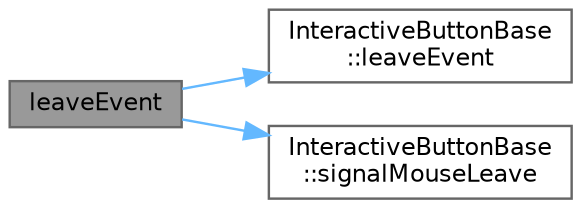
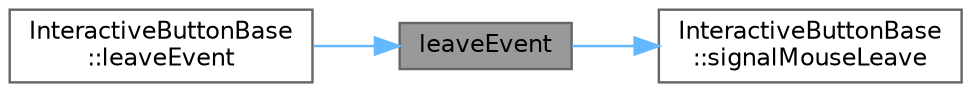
edge "leaveEvent" -> "InteractiveButtonBase ::leaveEvent": reversed
